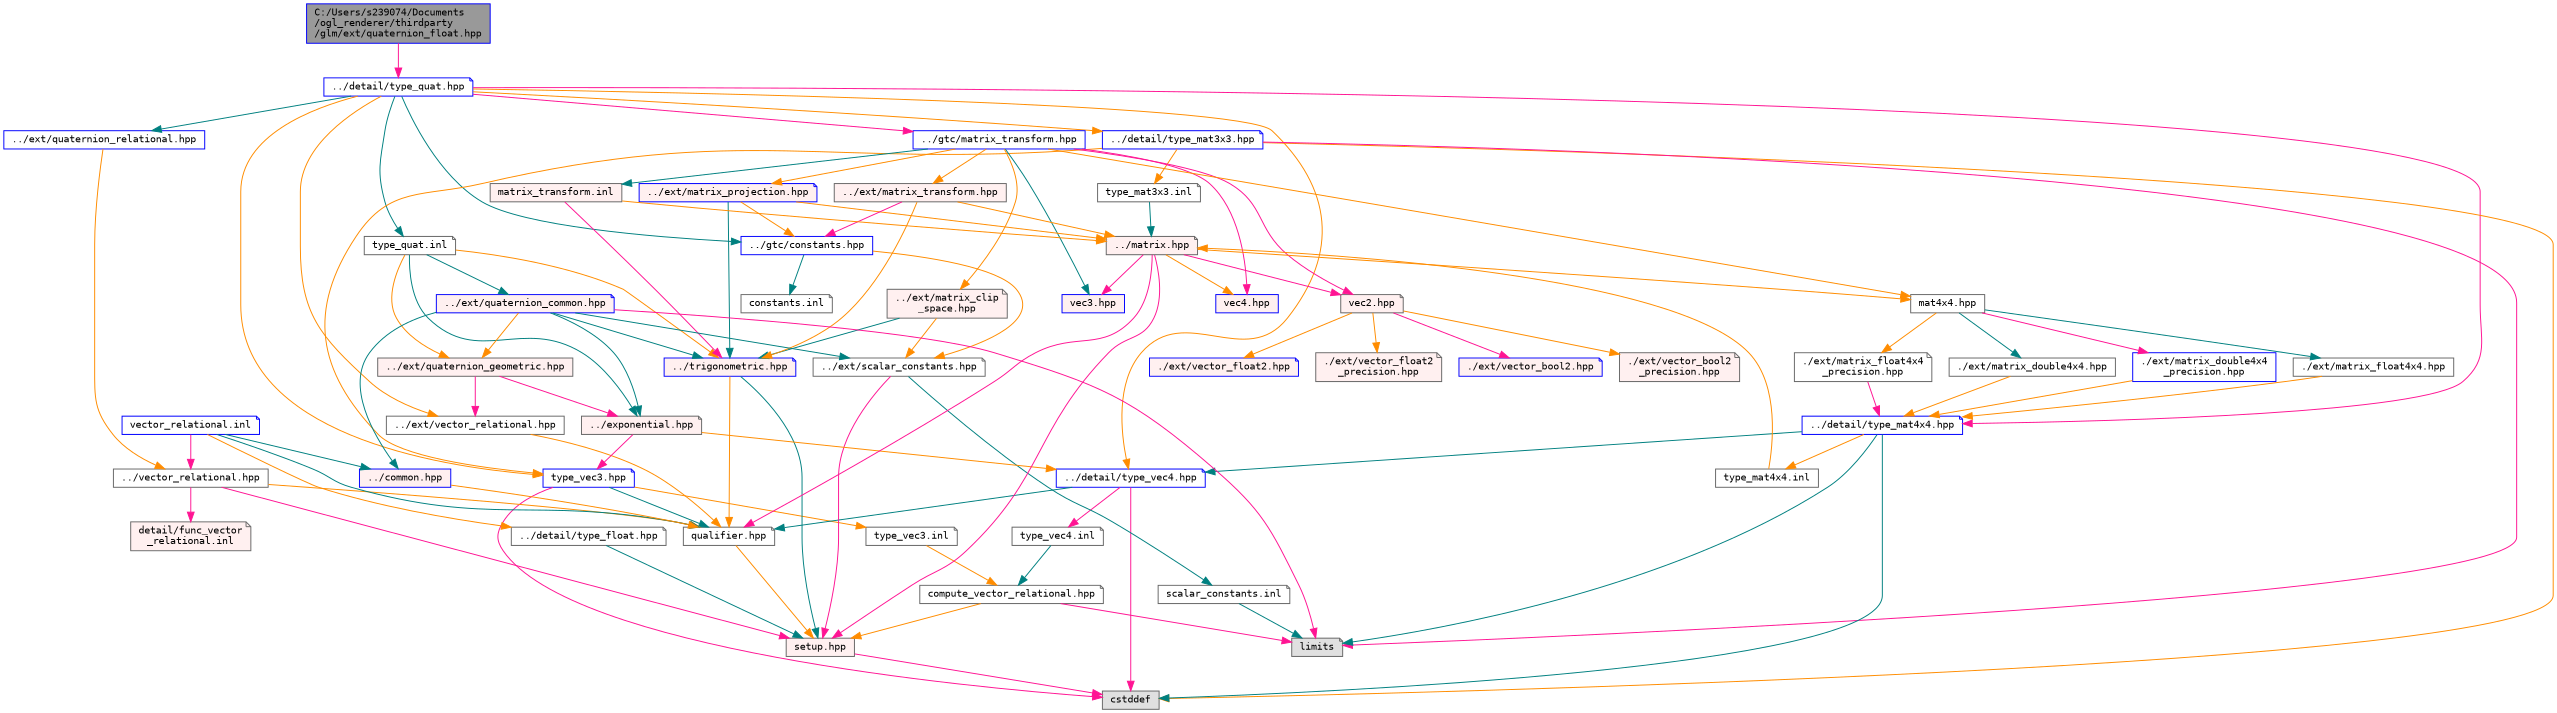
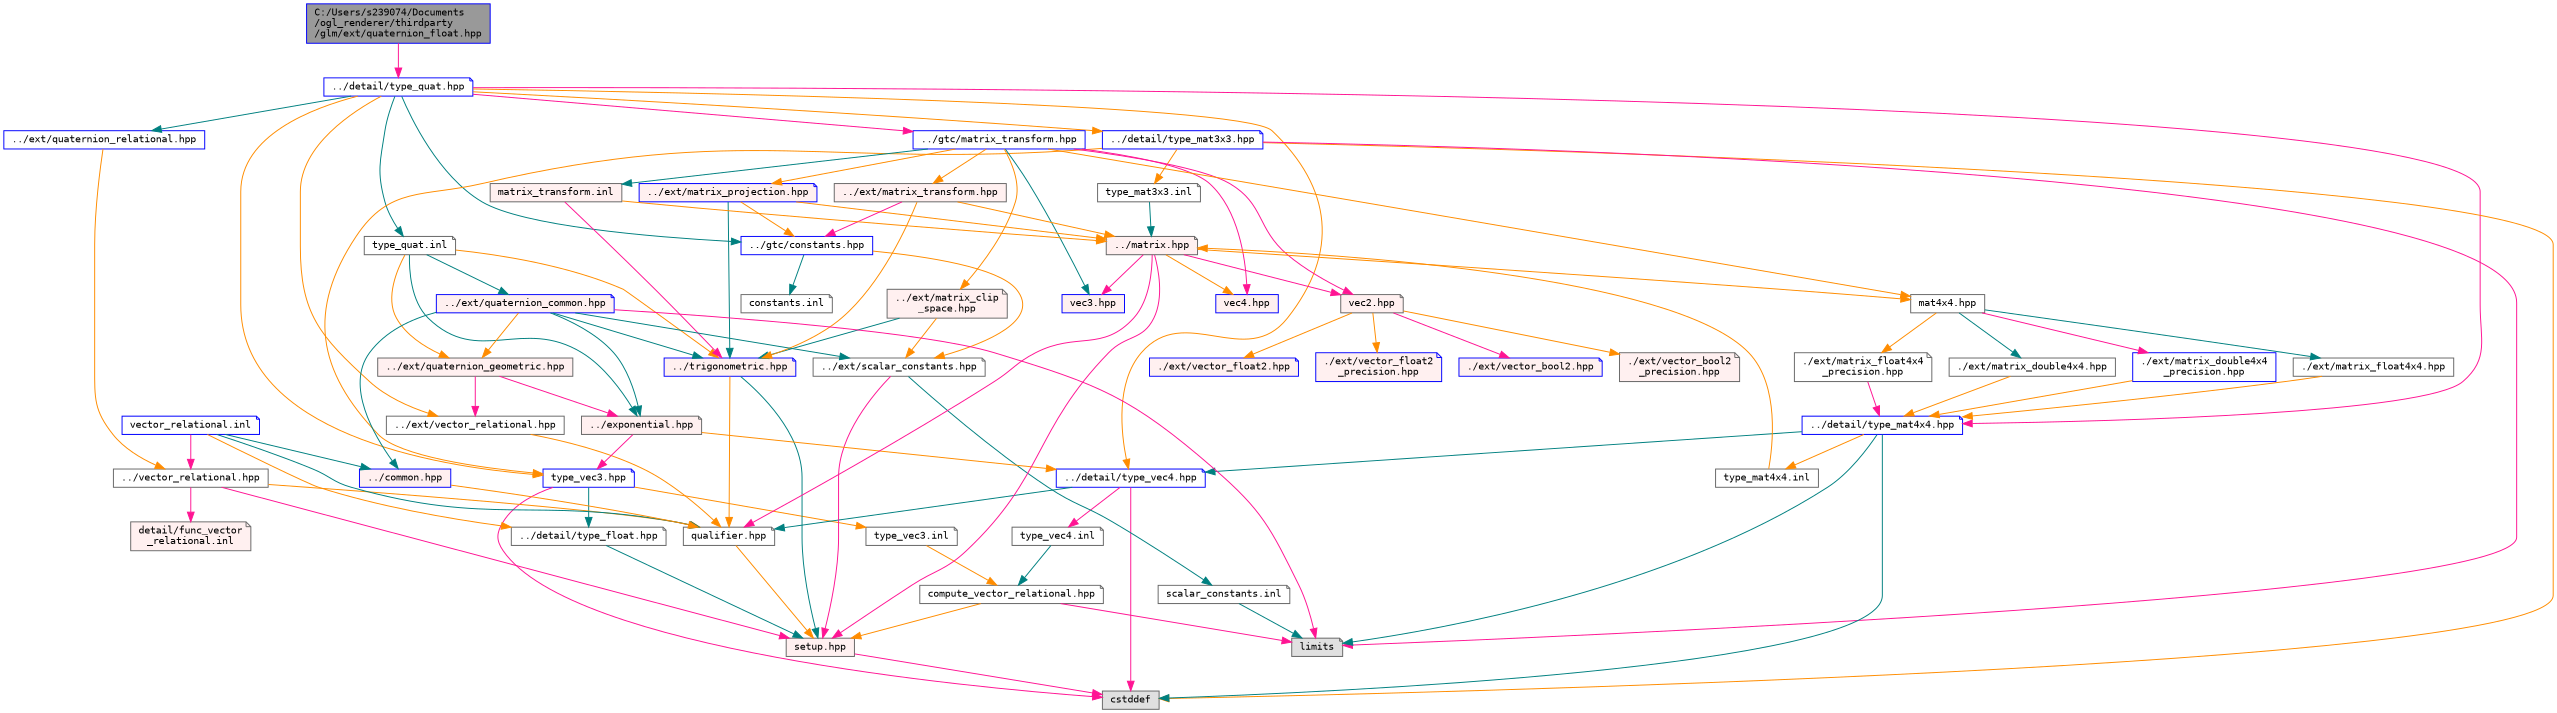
node "./ext/vector_float2 _precision.hpp": color gray40 -> blue
edge "type_vec3.hpp" -> "qualifier.hpp": now "type_vec3.hpp" -> "../detail/type_float.hpp"
